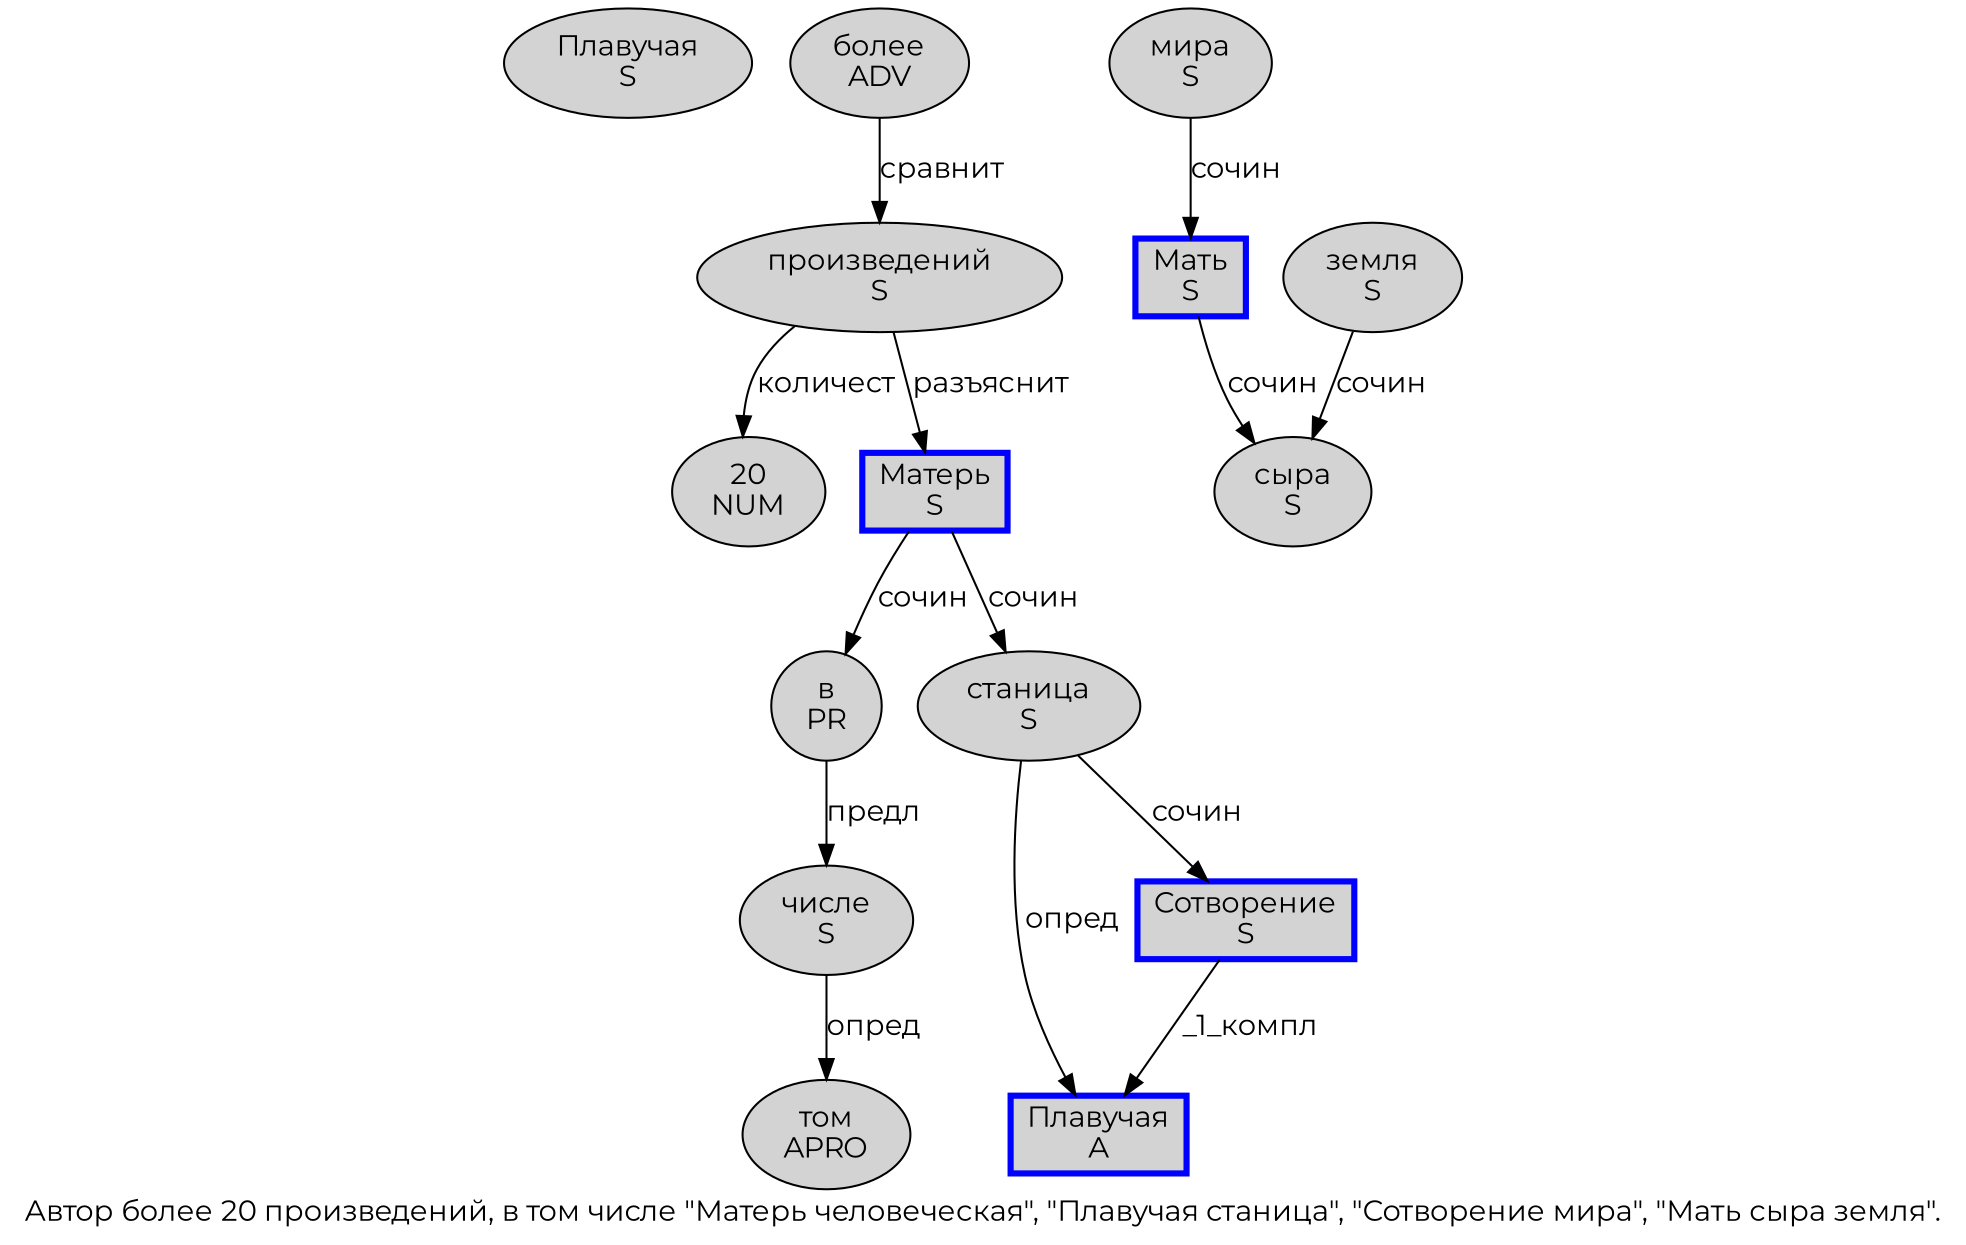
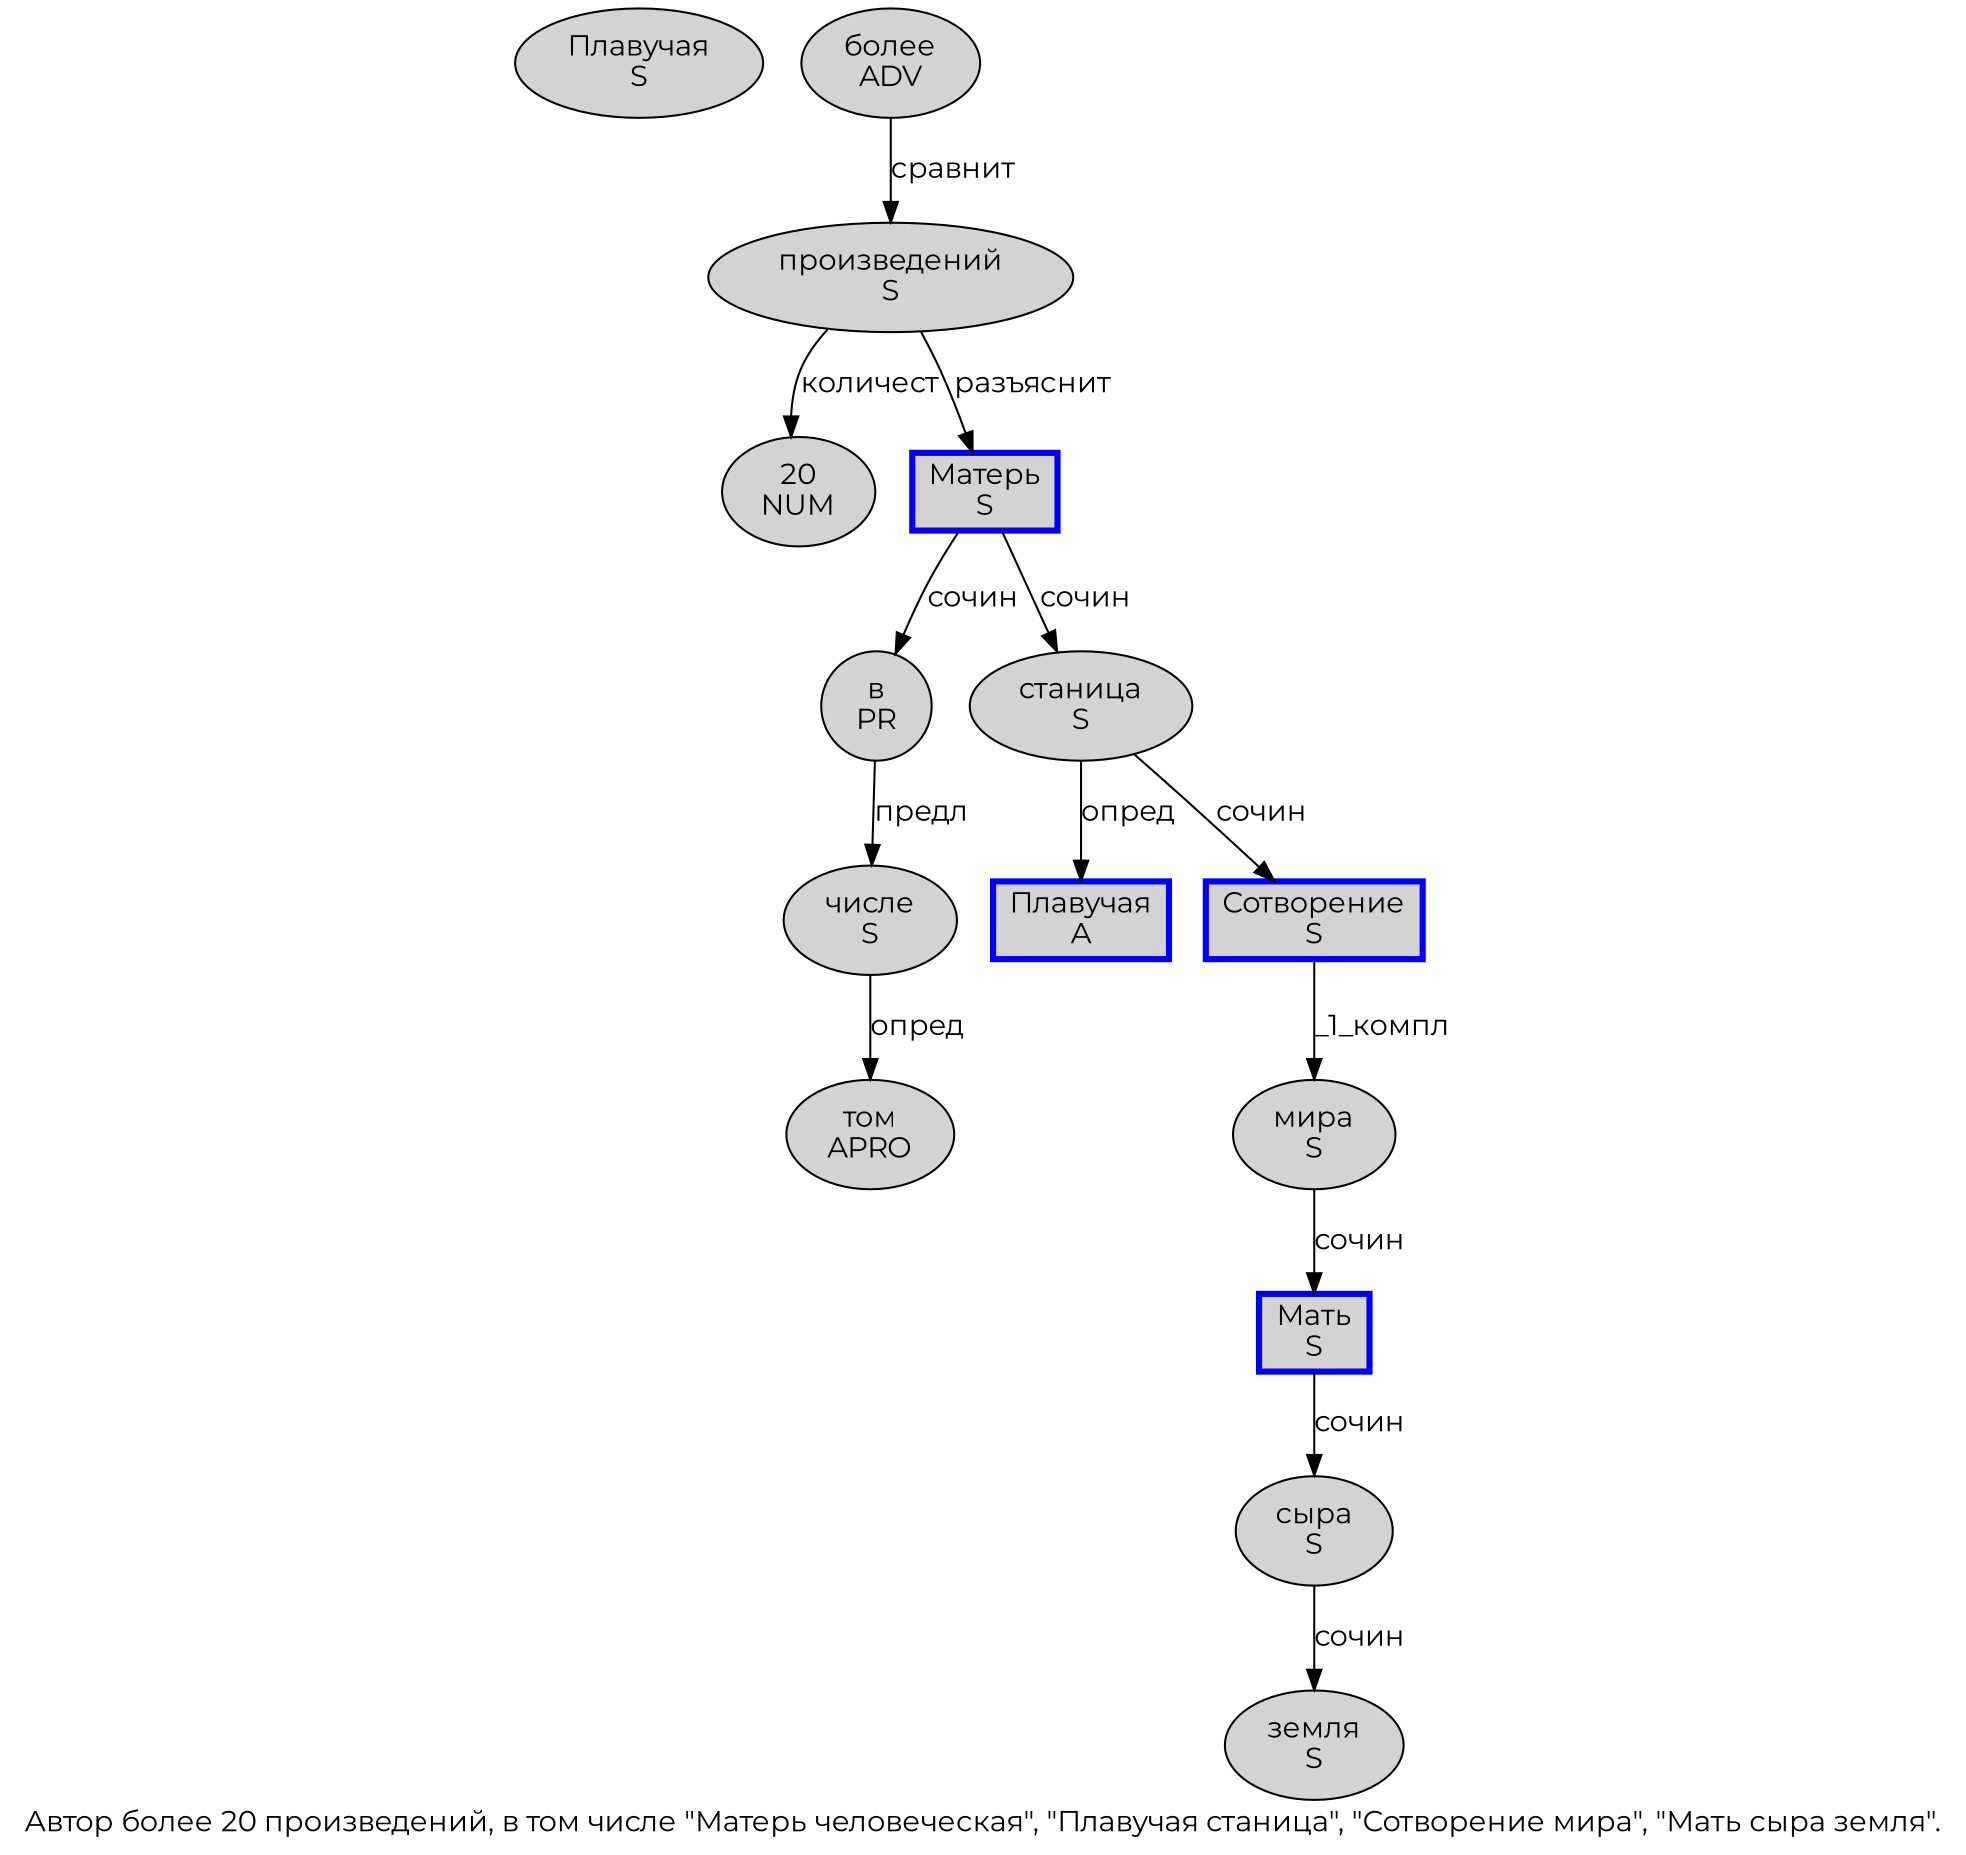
edge "земля S" -> "сыра S": reversed
edge "Сотворение S" -> "Плавучая A": now "Сотворение S" -> "мира S"
